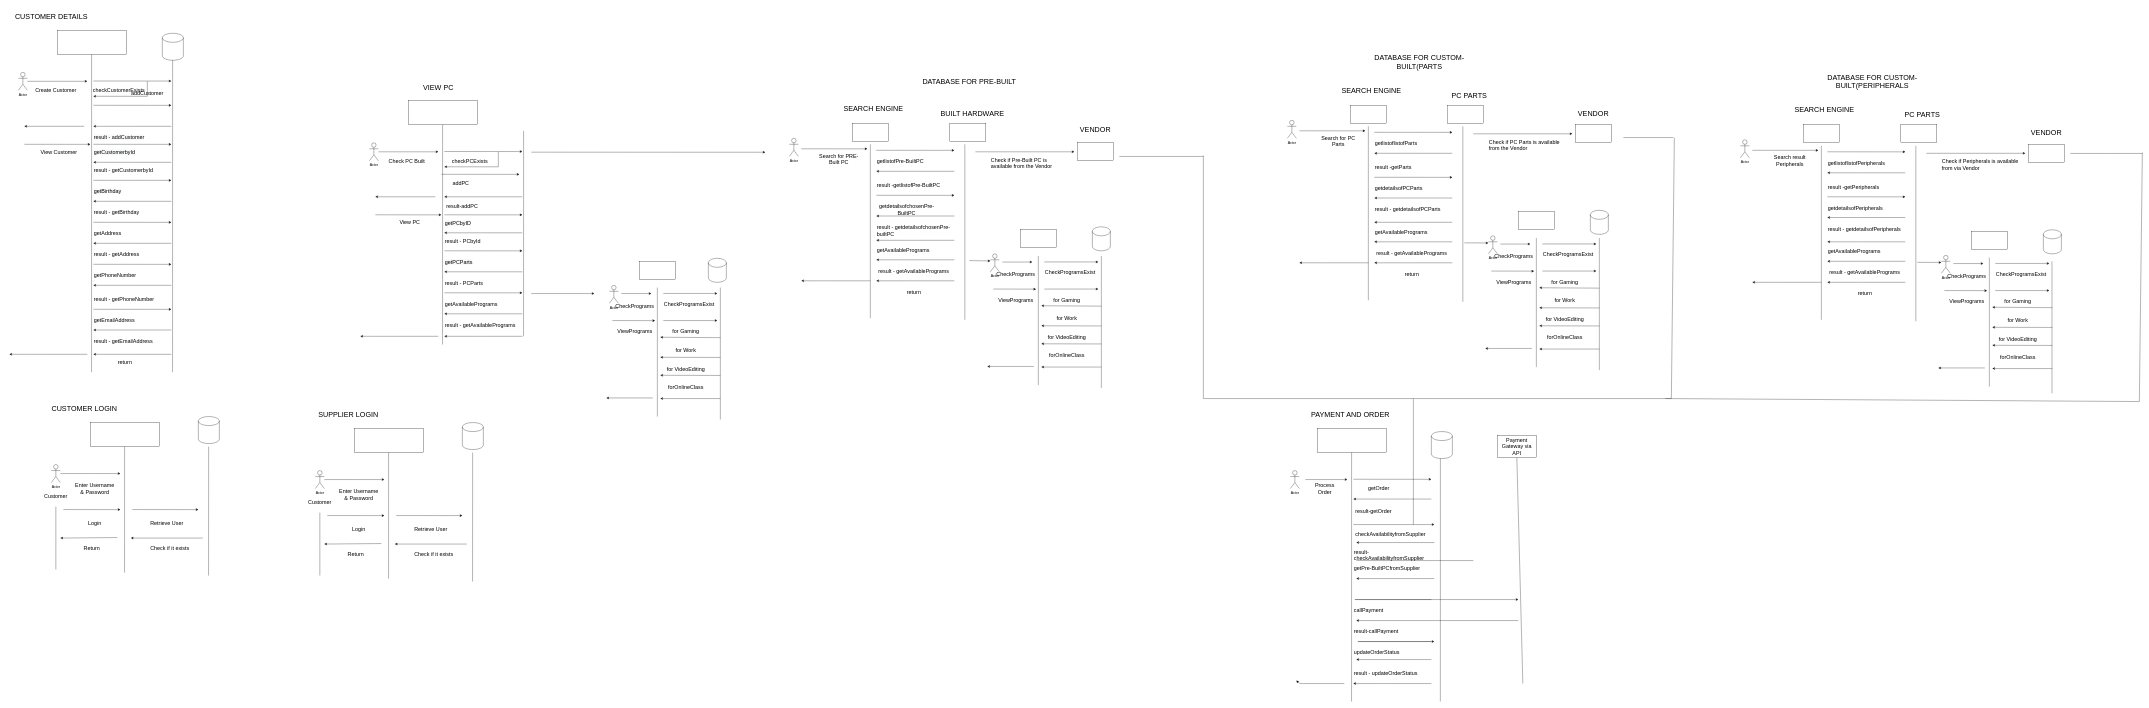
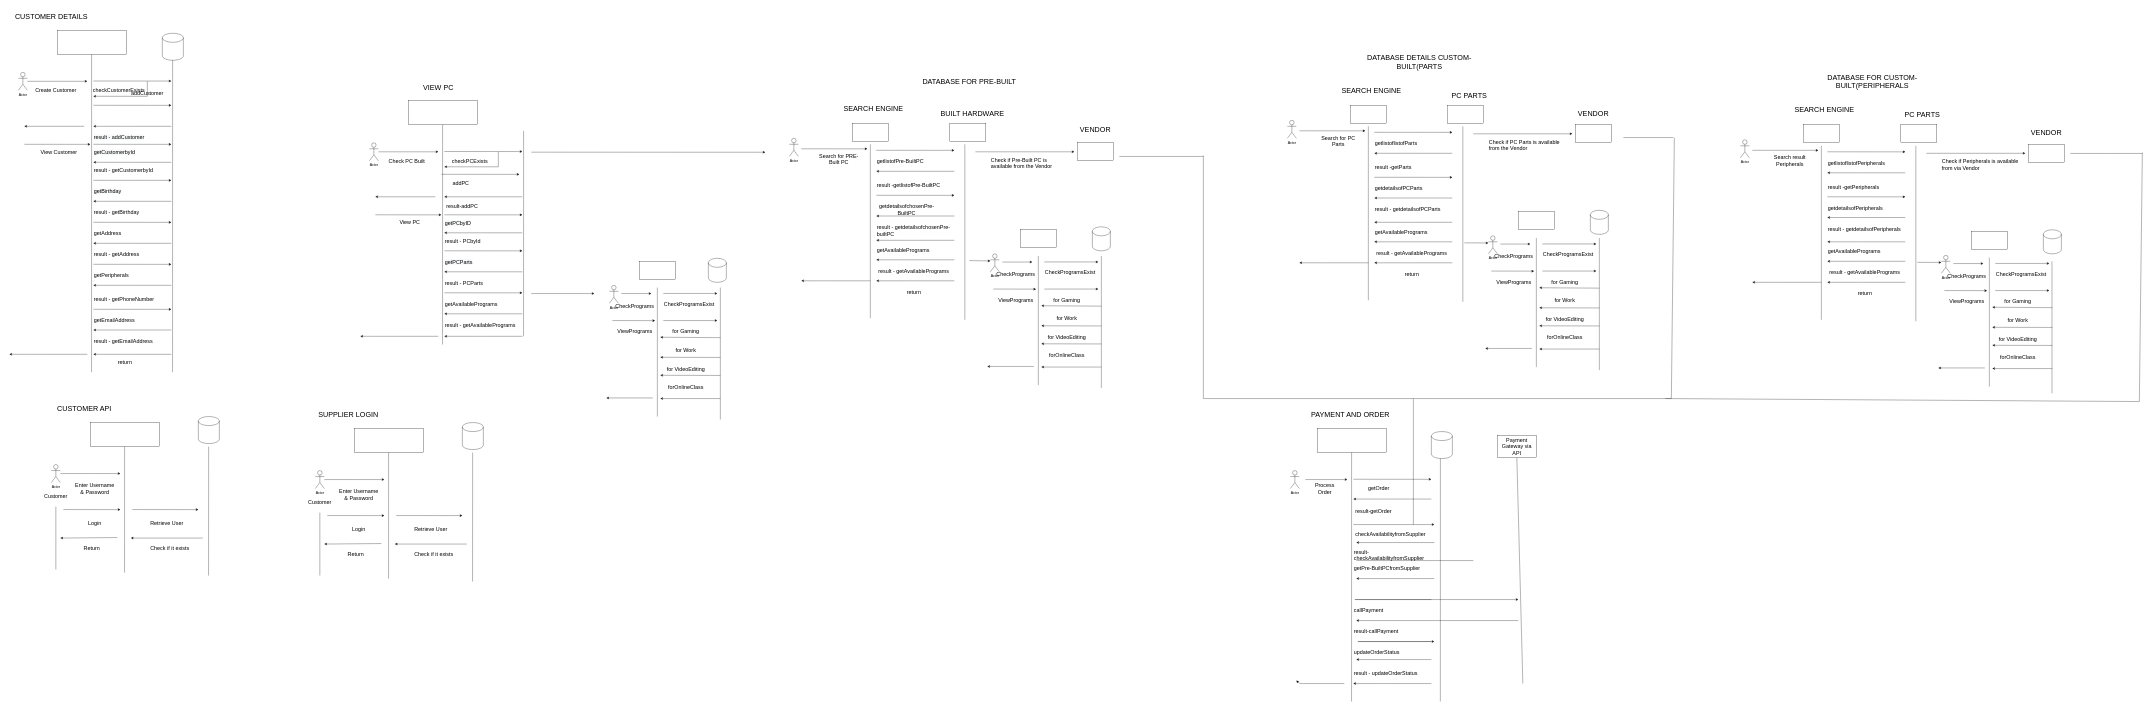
node "DATABASE FOR CUSTOM-BUILT(PARTS": label "DATABASE FOR CUSTOM-BUILT(PARTS" -> "DATABASE DETAILS CUSTOM-BUILT(PARTS"
node "getPhoneNumber": label "getPhoneNumber" -> "getPeripherals"
node "CUSTOMER LOGIN": label "CUSTOMER LOGIN" -> "CUSTOMER API"
